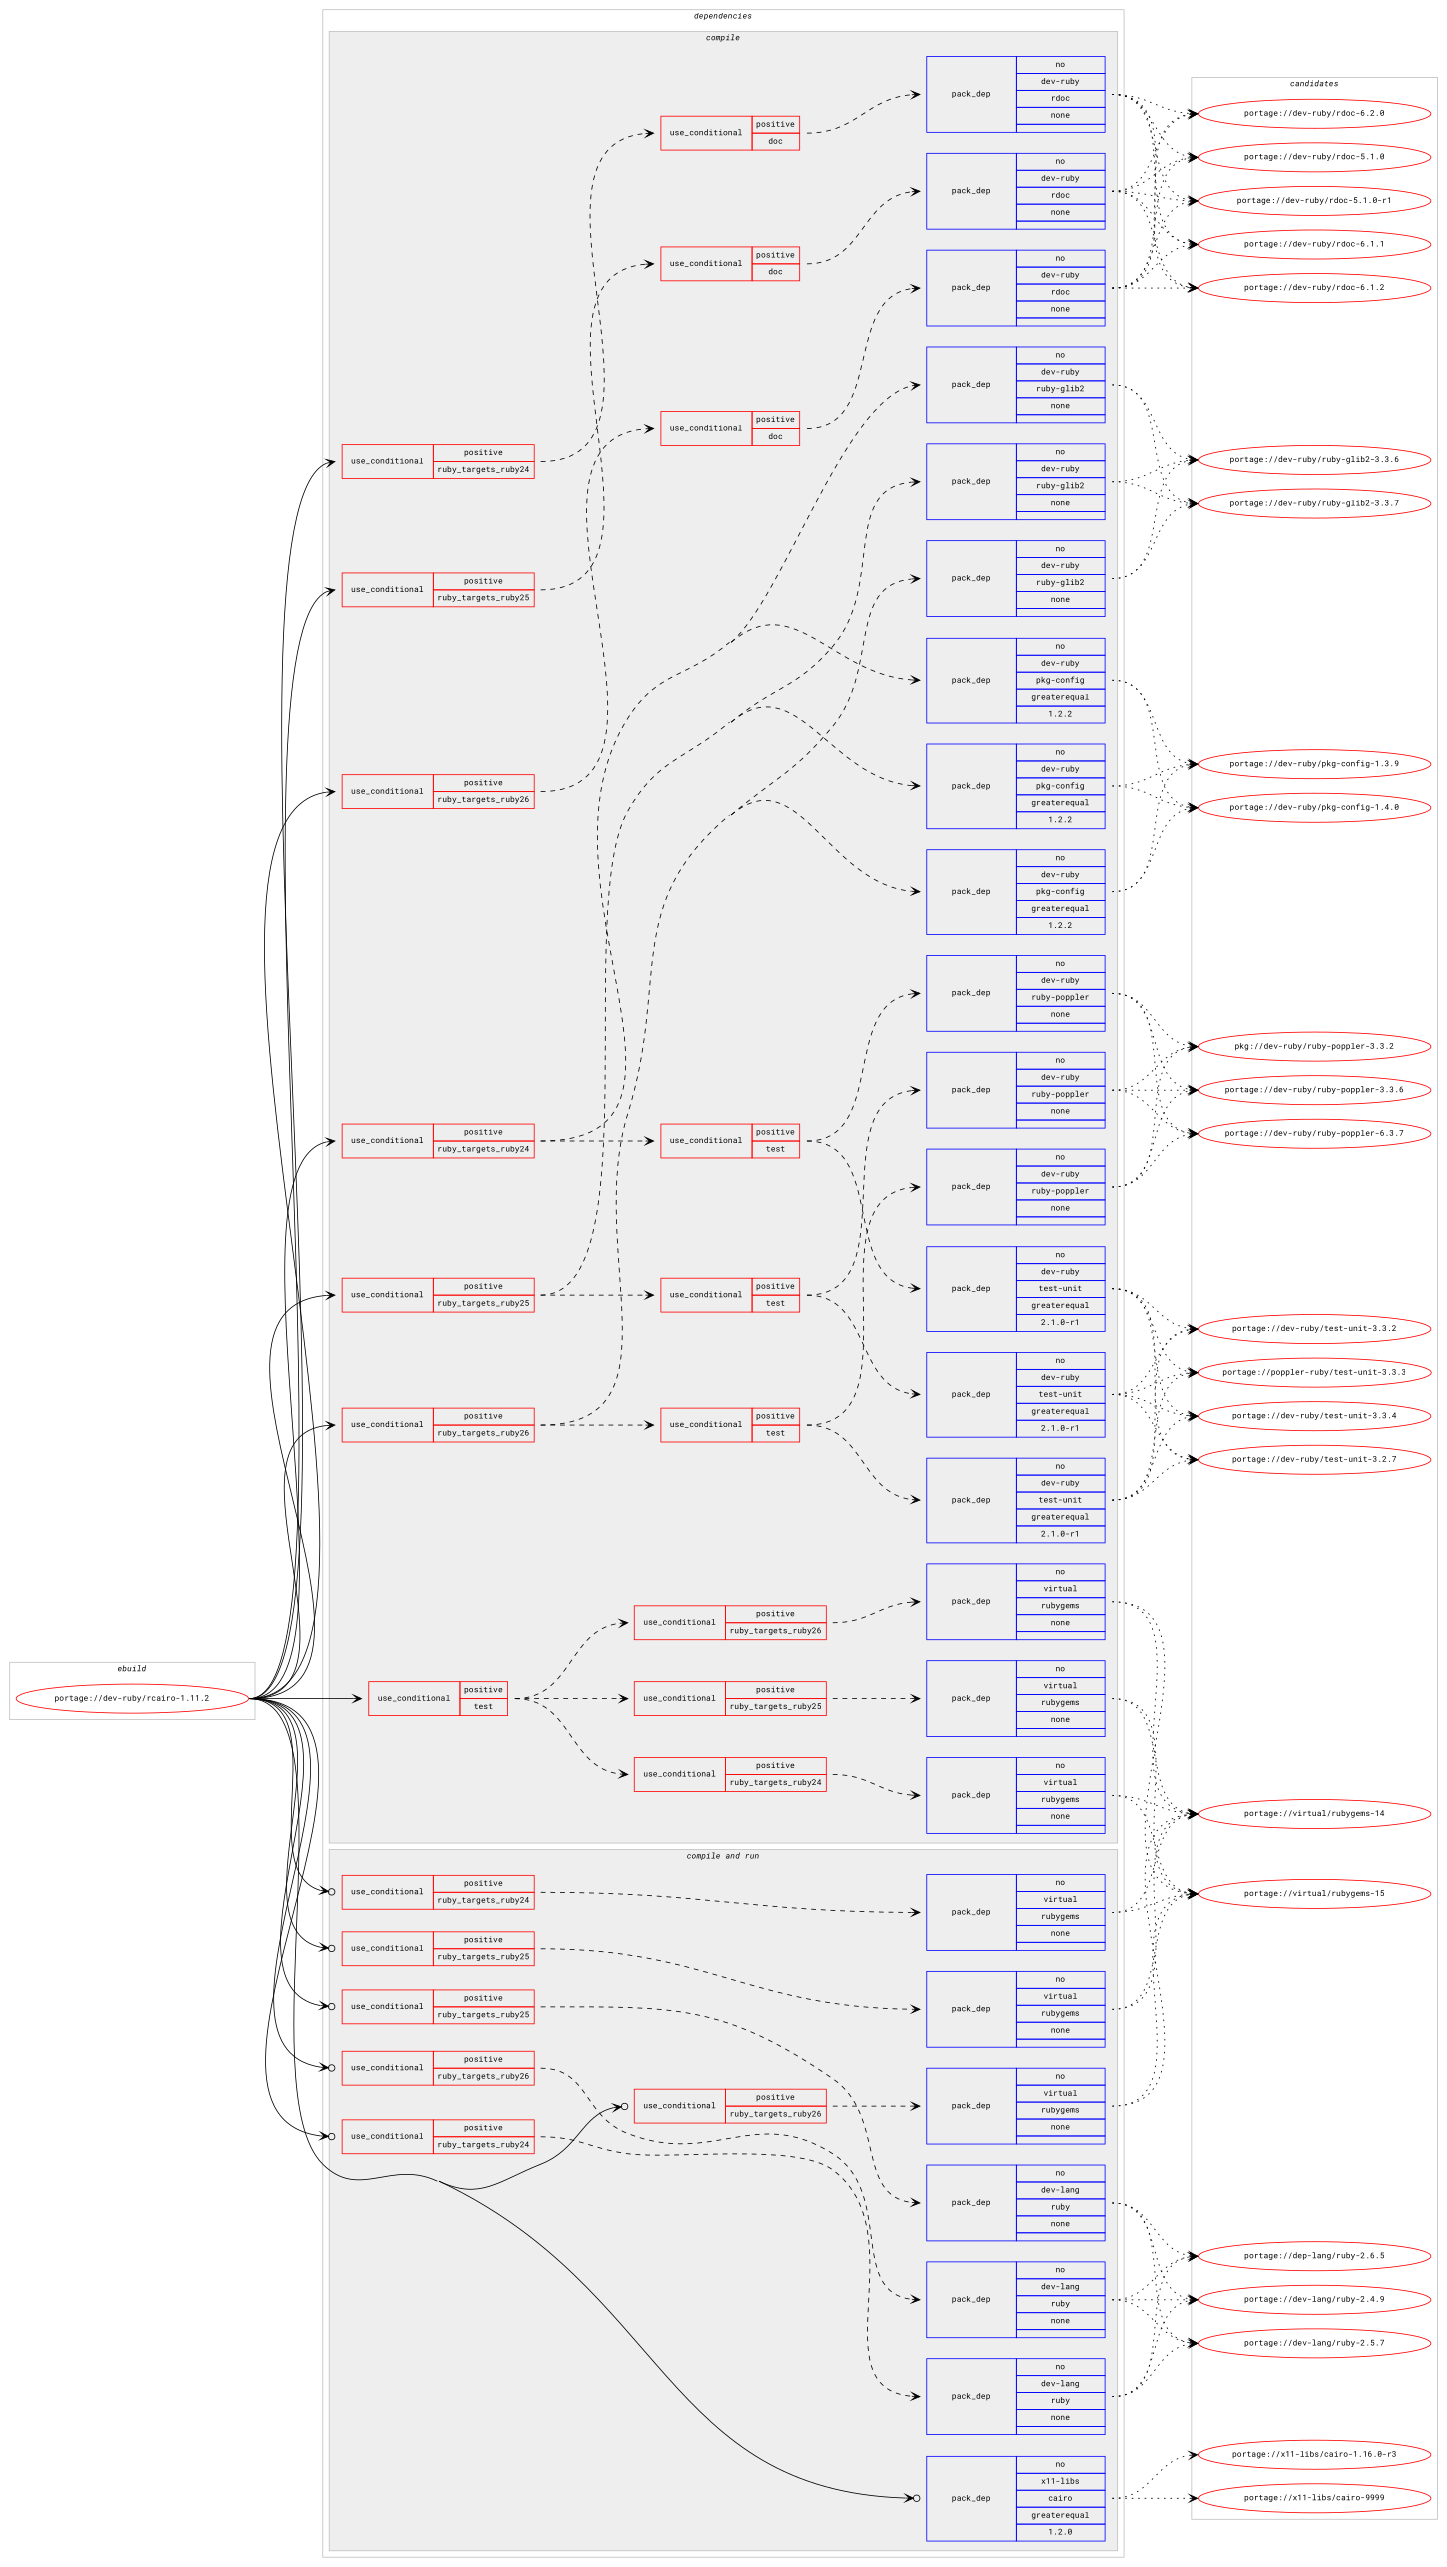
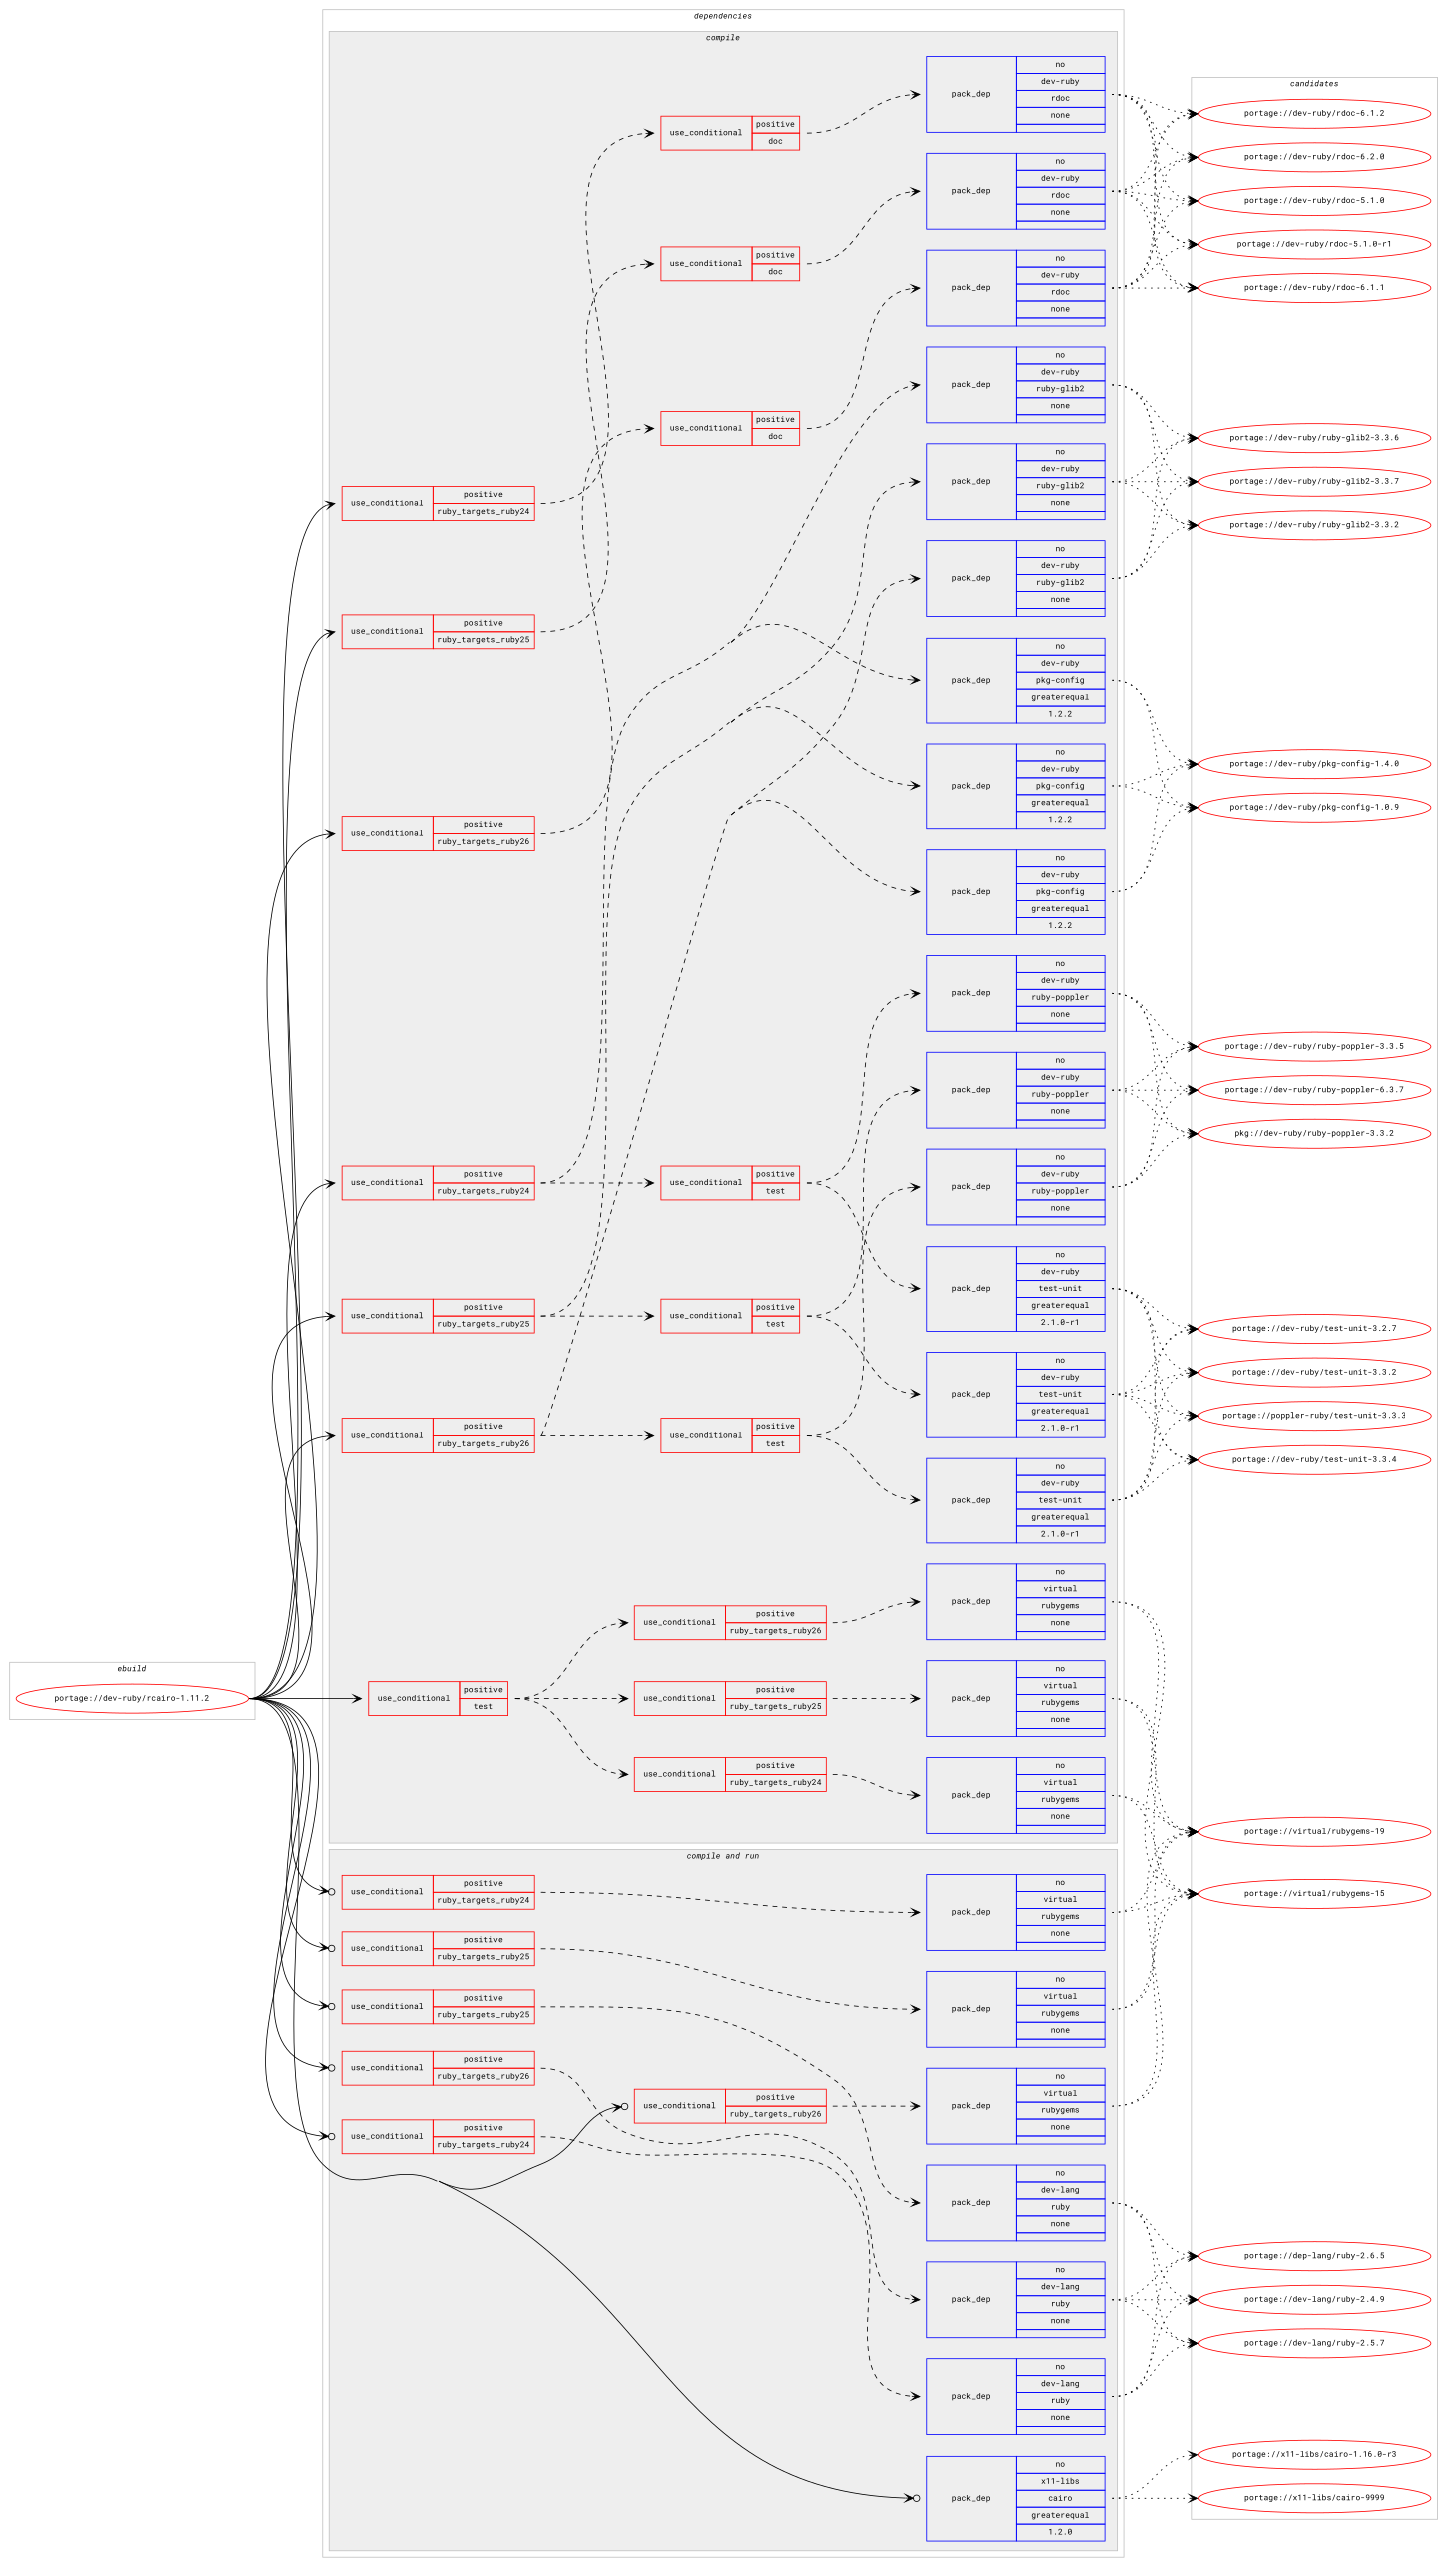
node "portage://dev-ruby/ruby-glib2-3.3.2": added
node "portage://dev-ruby/pkg-config-1.3.9": label "portage://dev-ruby/pkg-config-1.3.9" -> "portage://dev-ruby/pkg-config-1.0.9"
node "portage://dev-ruby/ruby-poppler-3.3.6": label "portage://dev-ruby/ruby-poppler-3.3.6" -> "portage://dev-ruby/ruby-poppler-3.3.5"
node "portage://virtual/rubygems-14": label "portage://virtual/rubygems-14" -> "portage://virtual/rubygems-19"
